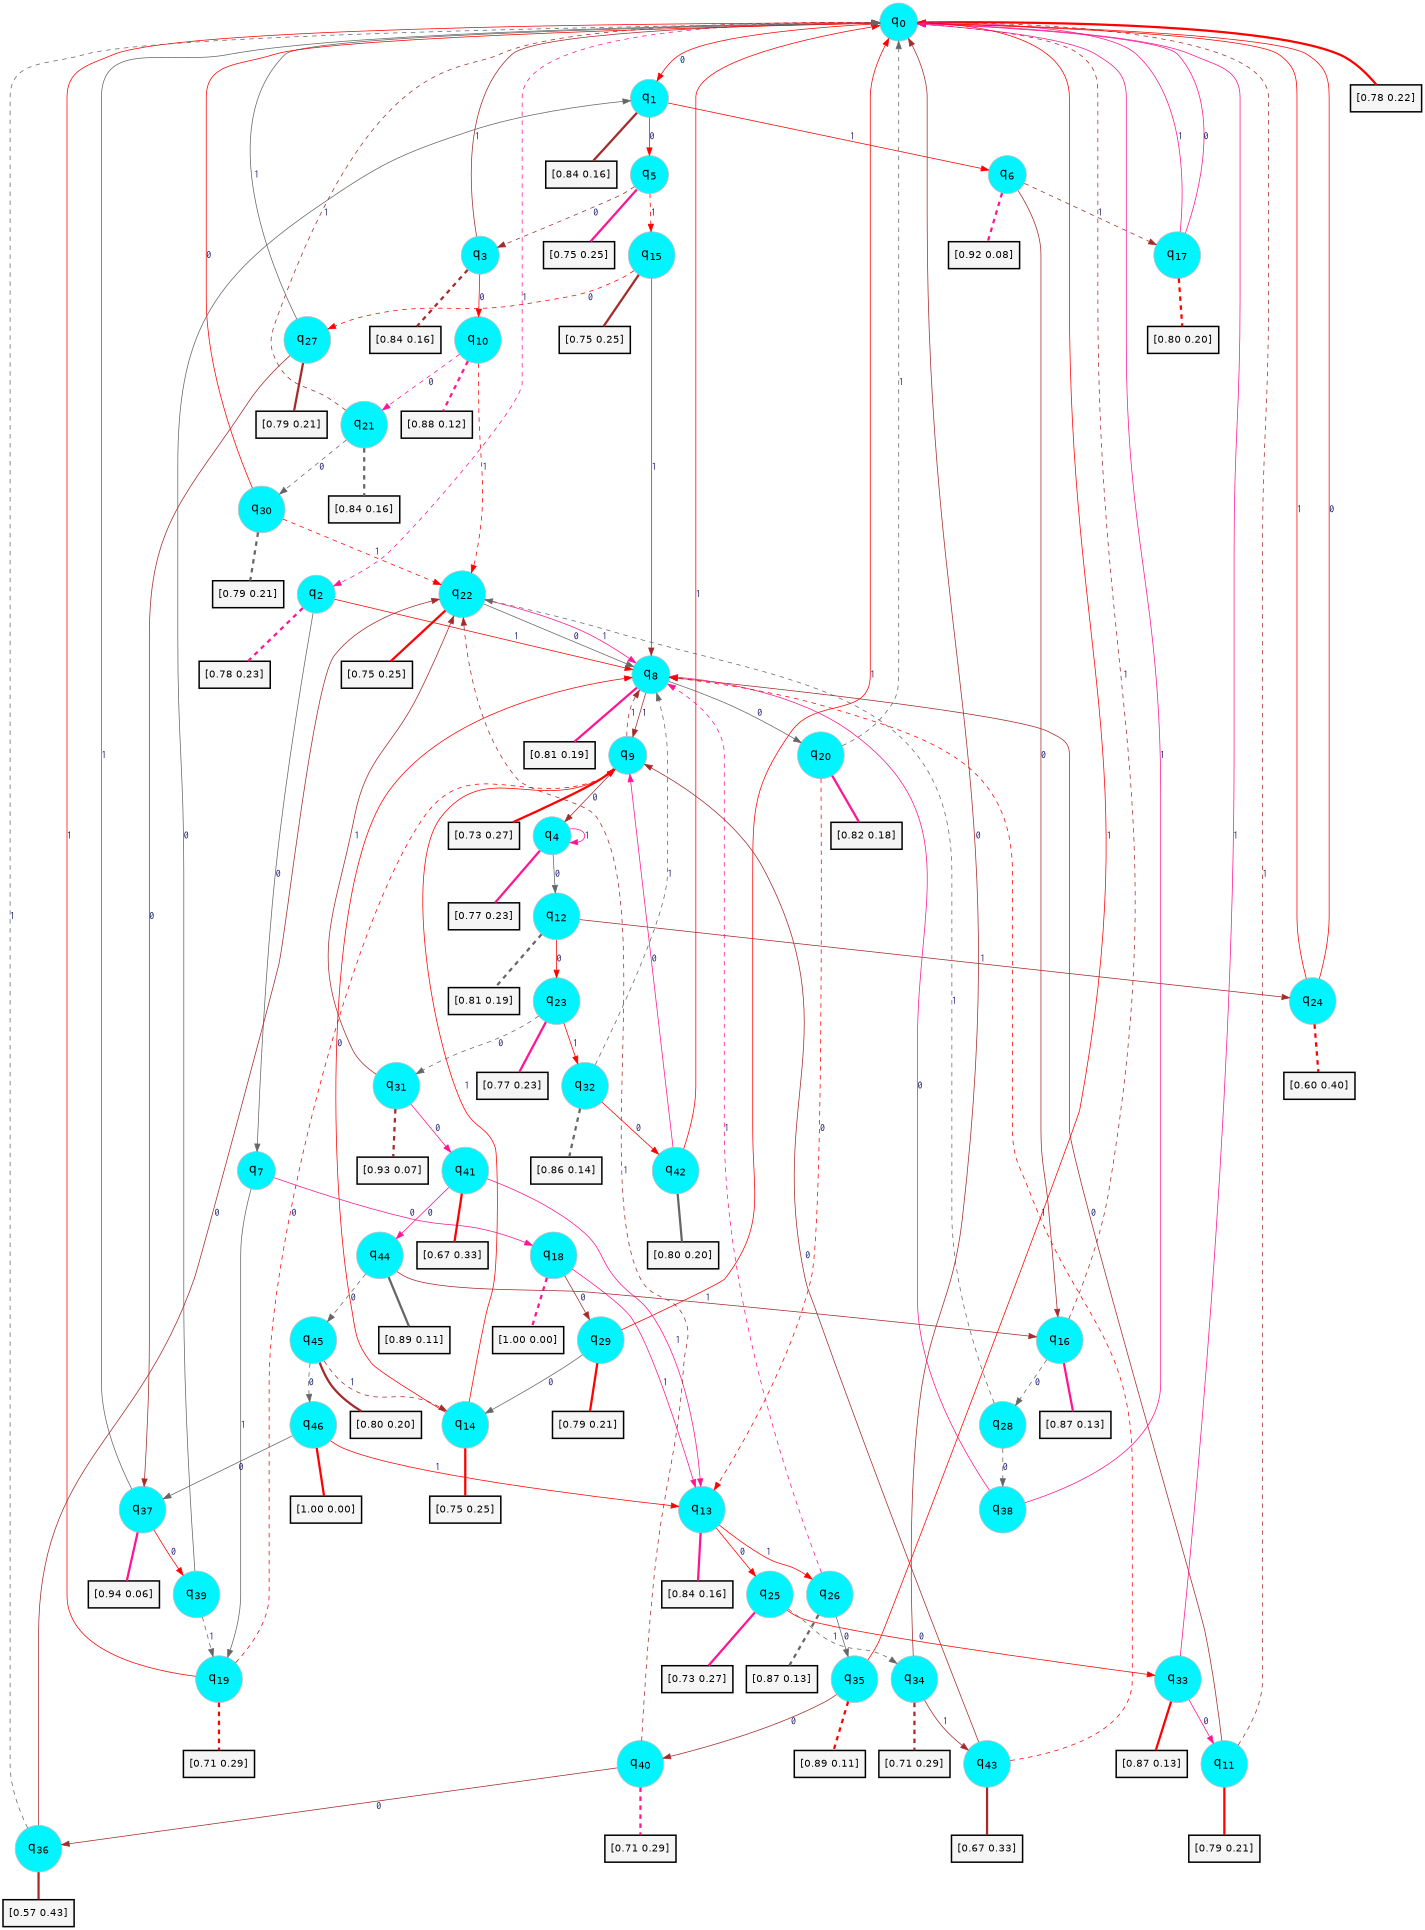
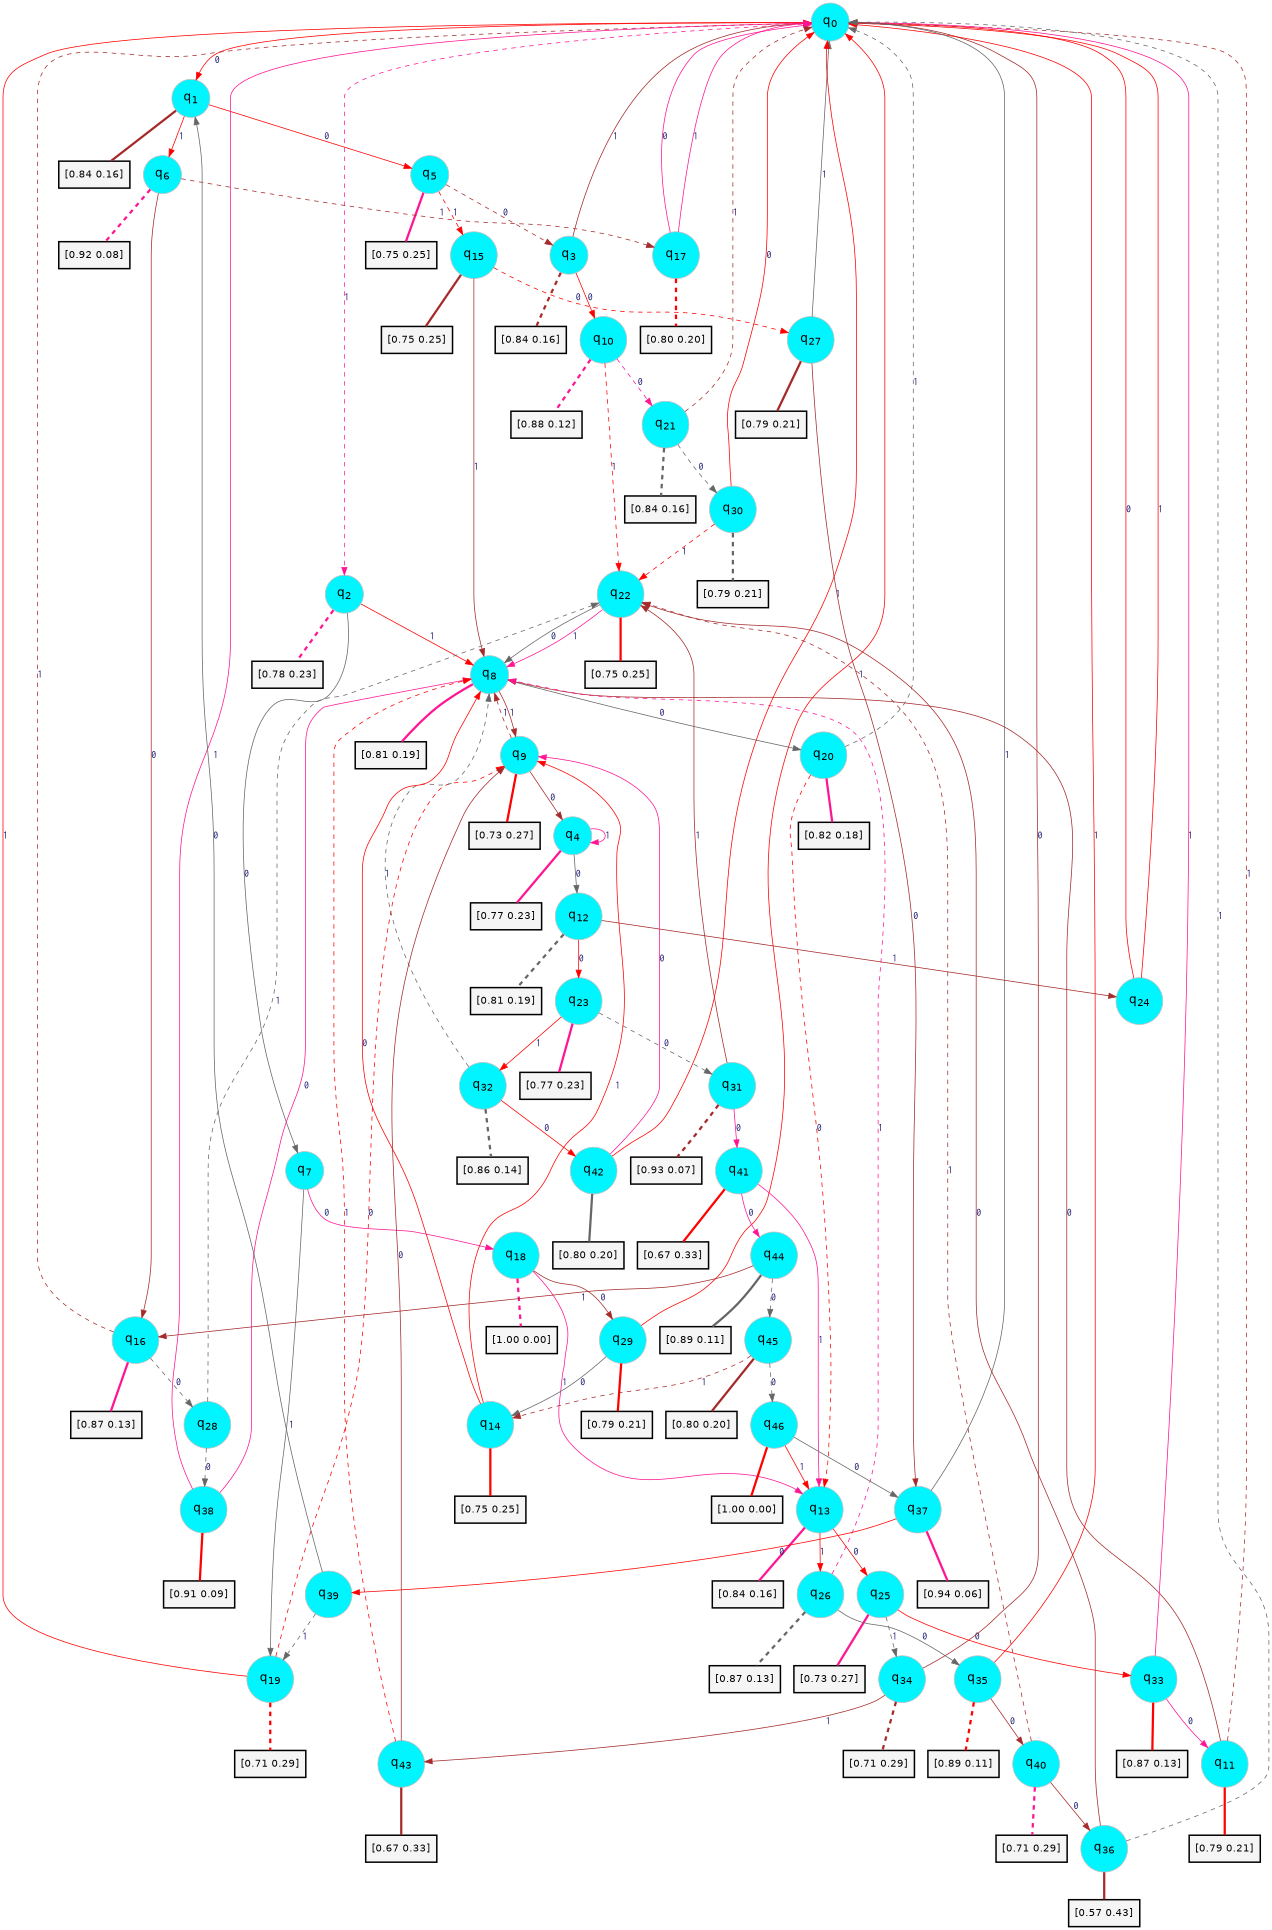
node "[0.78 0.22]": removed
node "[0.60 0.40]": removed
node "[0.91 0.09]": added
